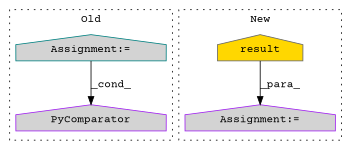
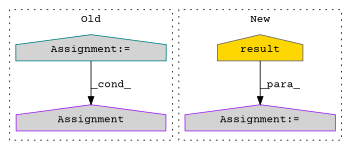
node "PyComparator": label "PyComparator" -> "Assignment"
